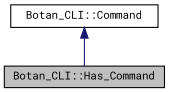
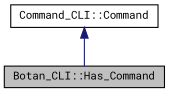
node "Botan_CLI::Command": label "Botan_CLI::Command" -> "Command_CLI::Command"
